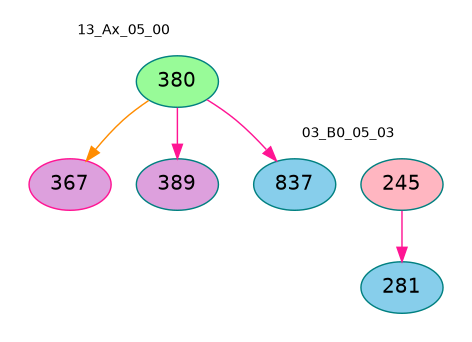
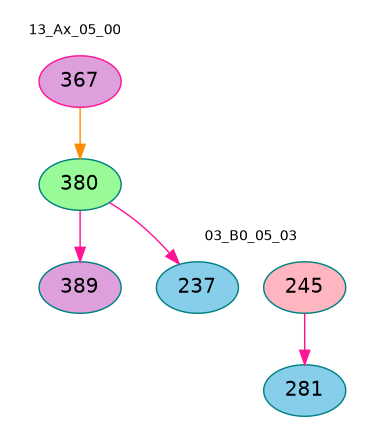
edge "380" -> "367": reversed
node "837": label "837" -> "237"
